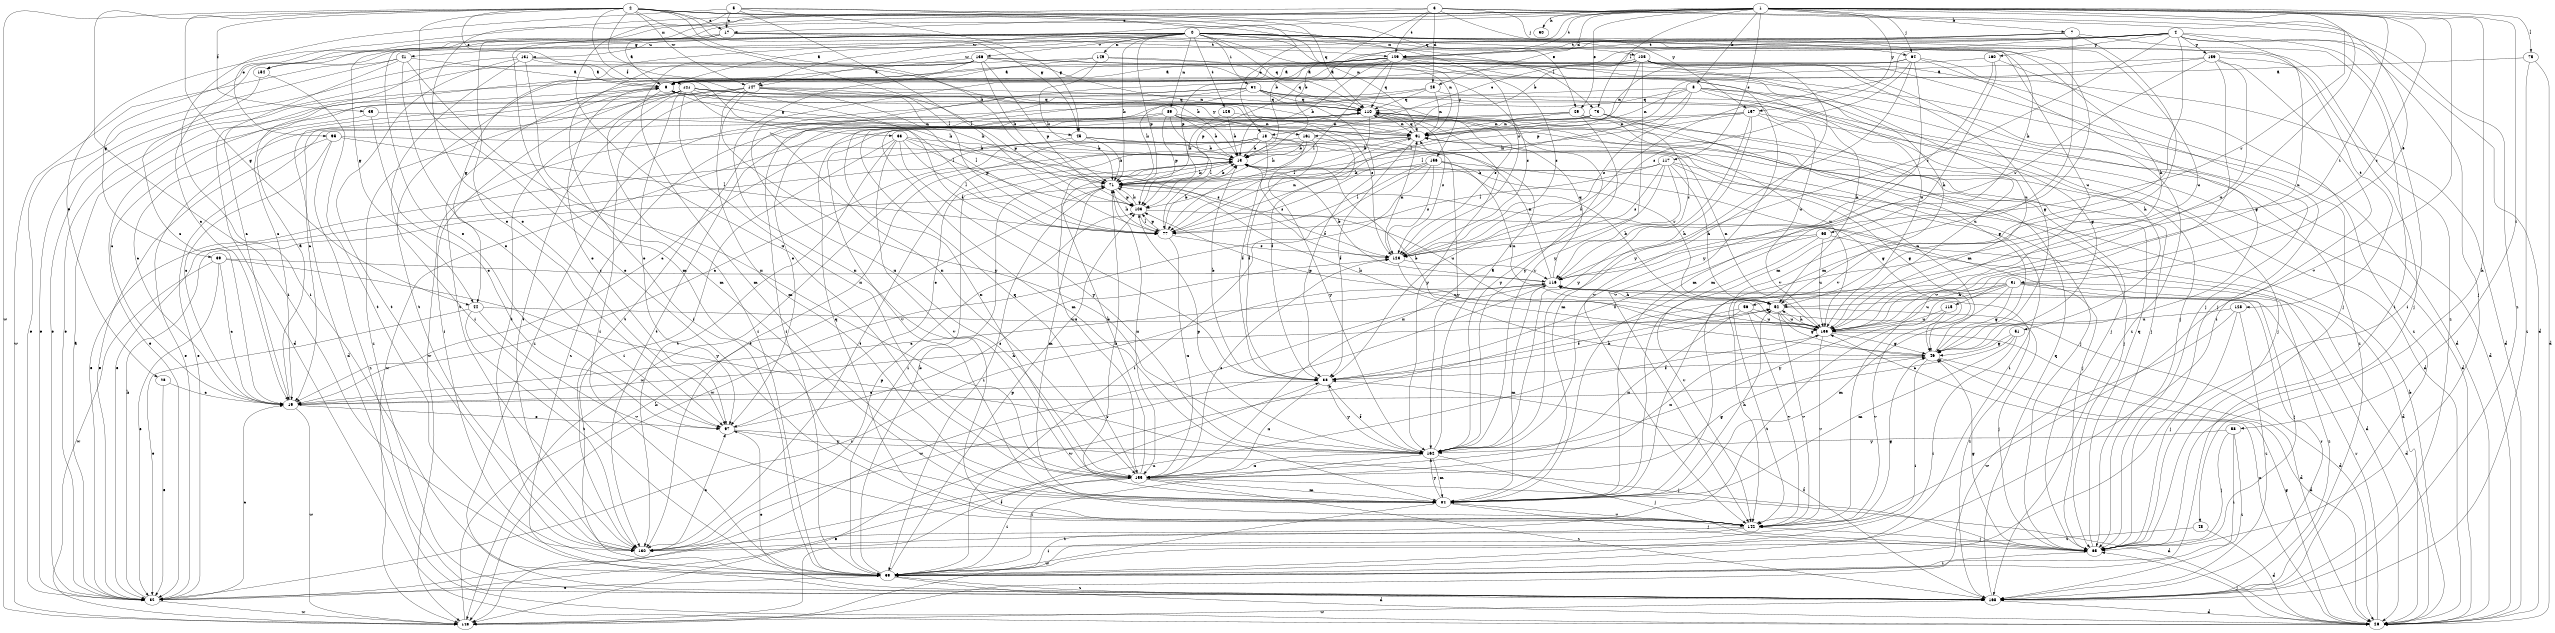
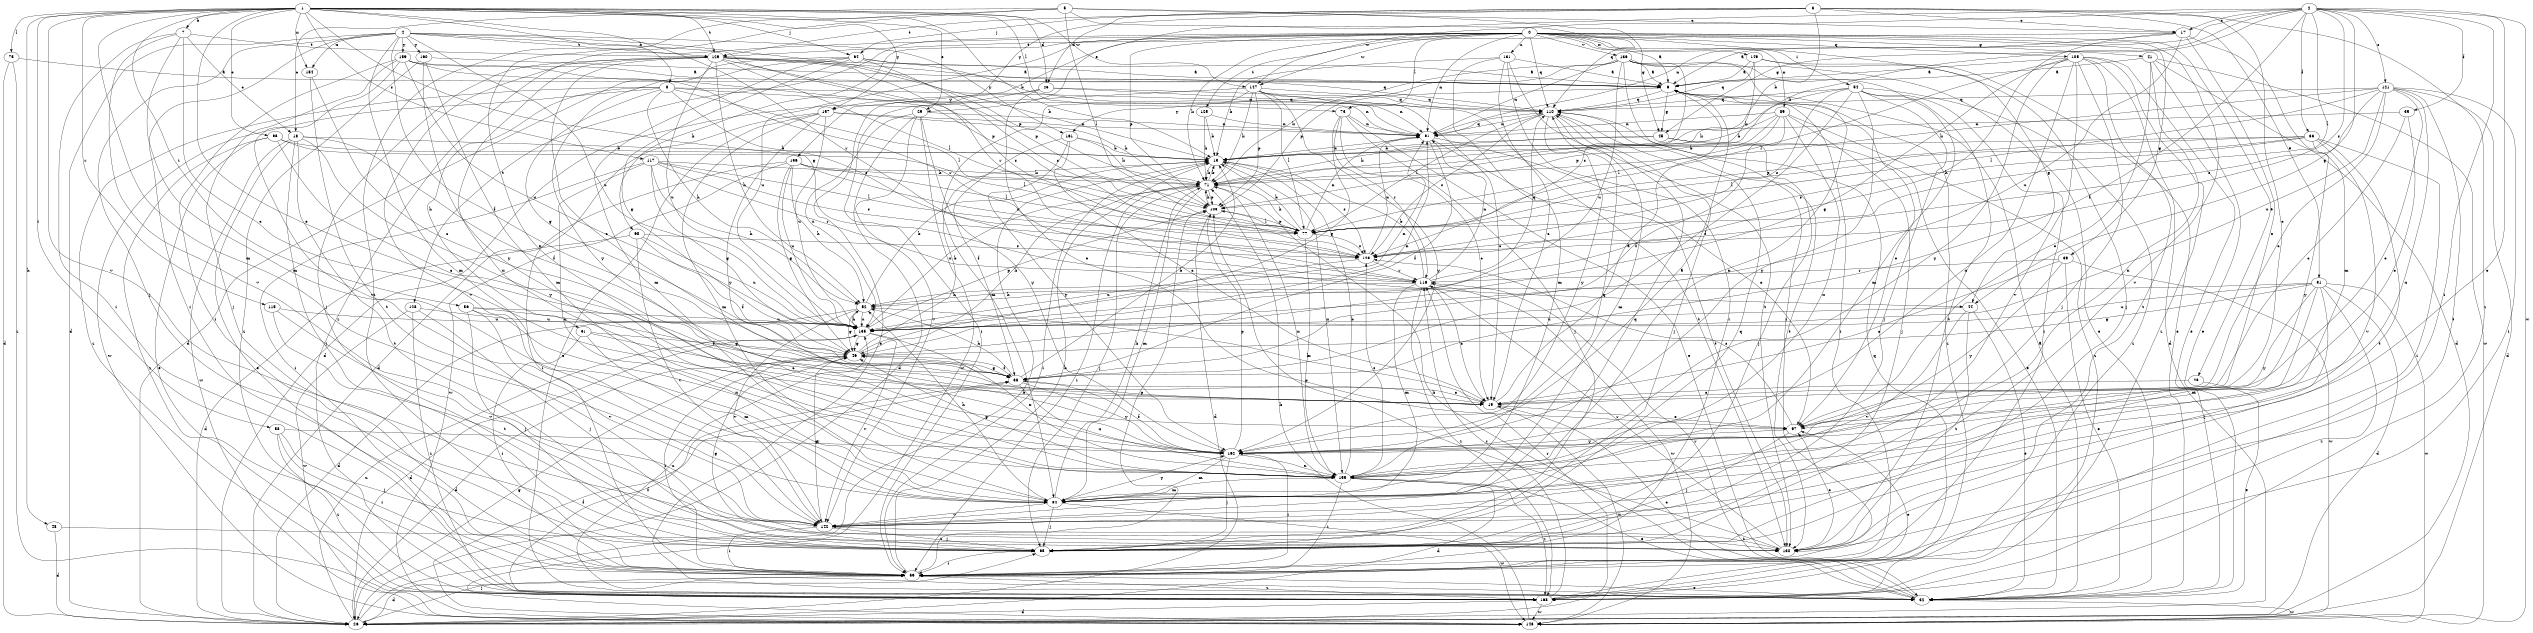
node "50": removed
edge "4" -> "161": label "b" -> "y"
edge "129" -> "130": removed, label "t"
edge "38" -> "46": added, label "g"
